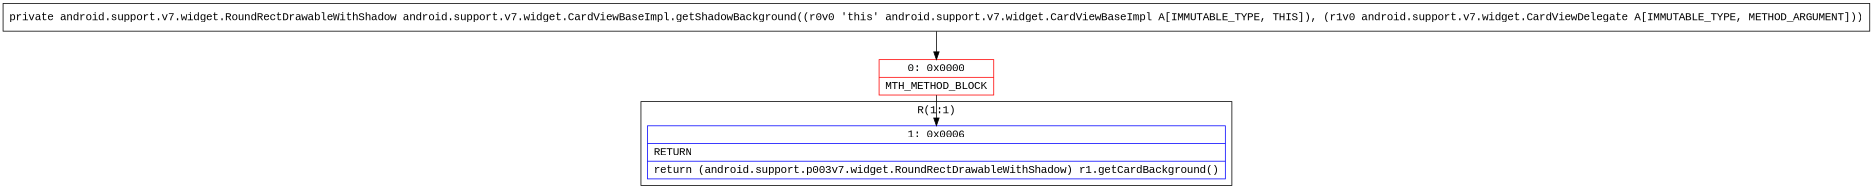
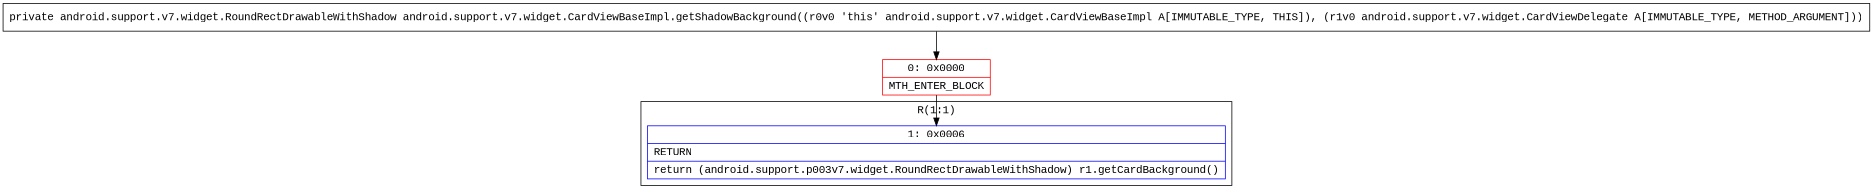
node "0: 0x0000": text "MTH_METHOD_BLOCK" -> "MTH_ENTER_BLOCK"
